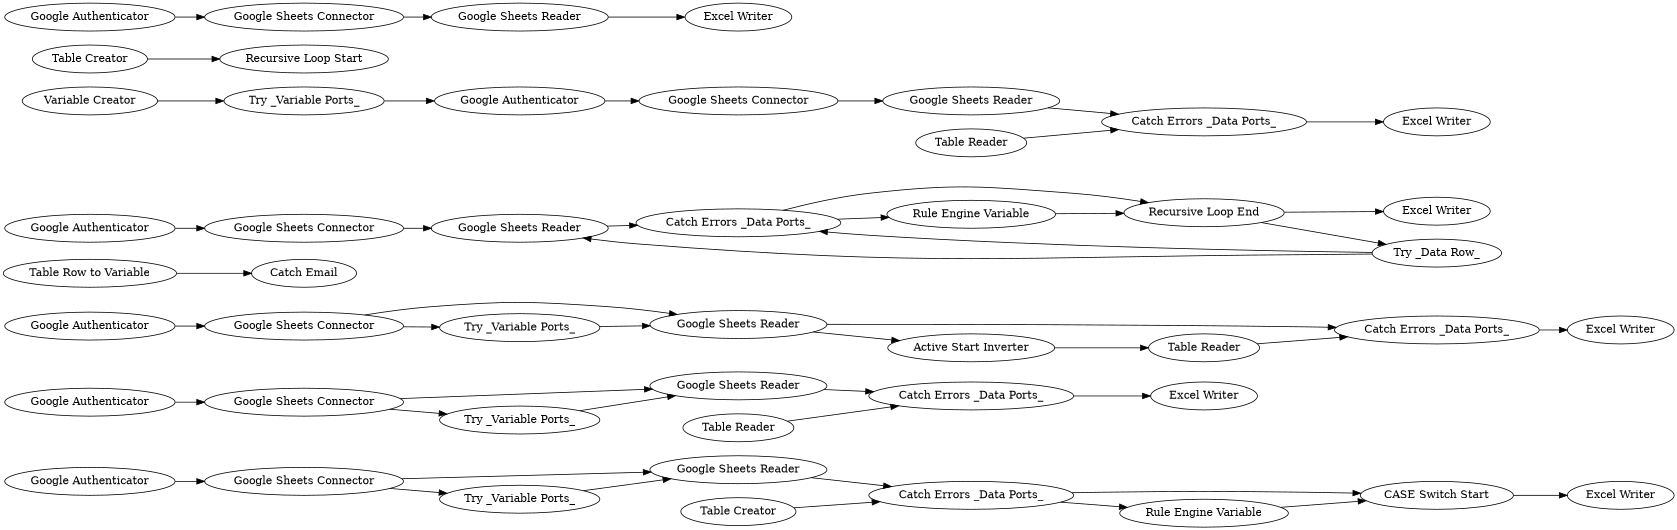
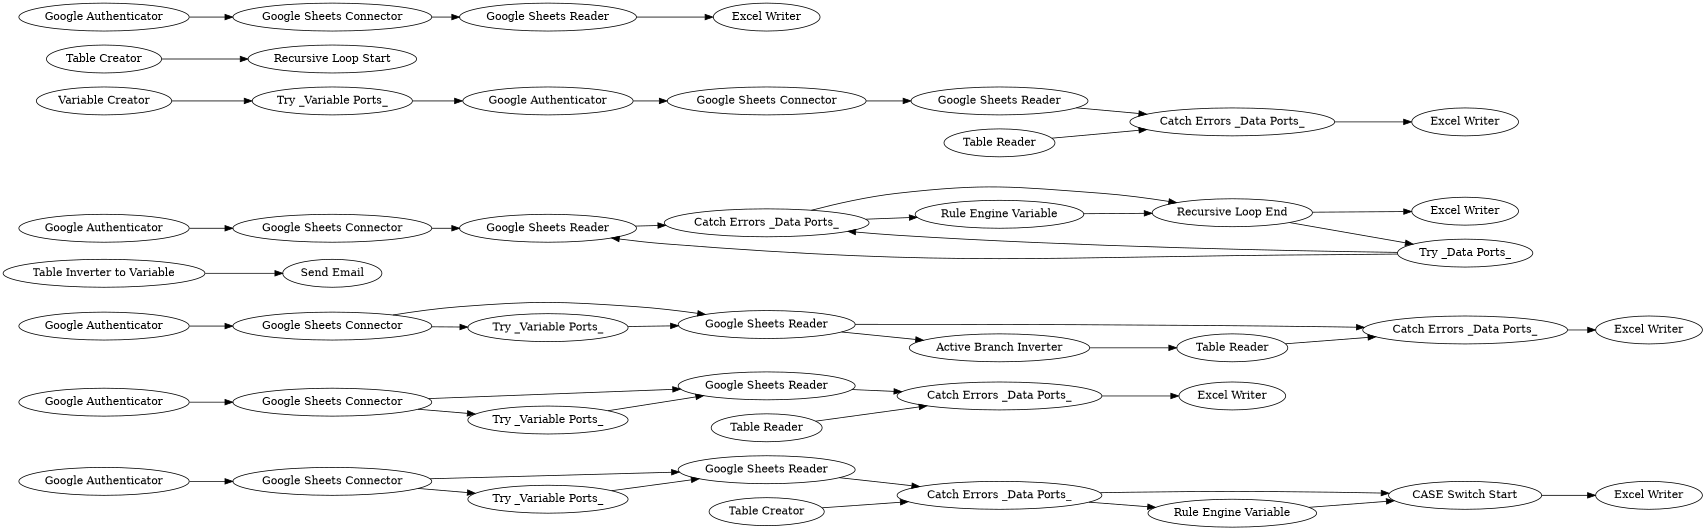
node "Try _Data Row_": label "Try _Data Row_" -> "Try _Data Ports_"
node "Table Row to Variable": label "Table Row to Variable" -> "Table Inverter to Variable"
node "Catch Email": label "Catch Email" -> "Send Email"
node "Active Start Inverter": label "Active Start Inverter" -> "Active Branch Inverter"
